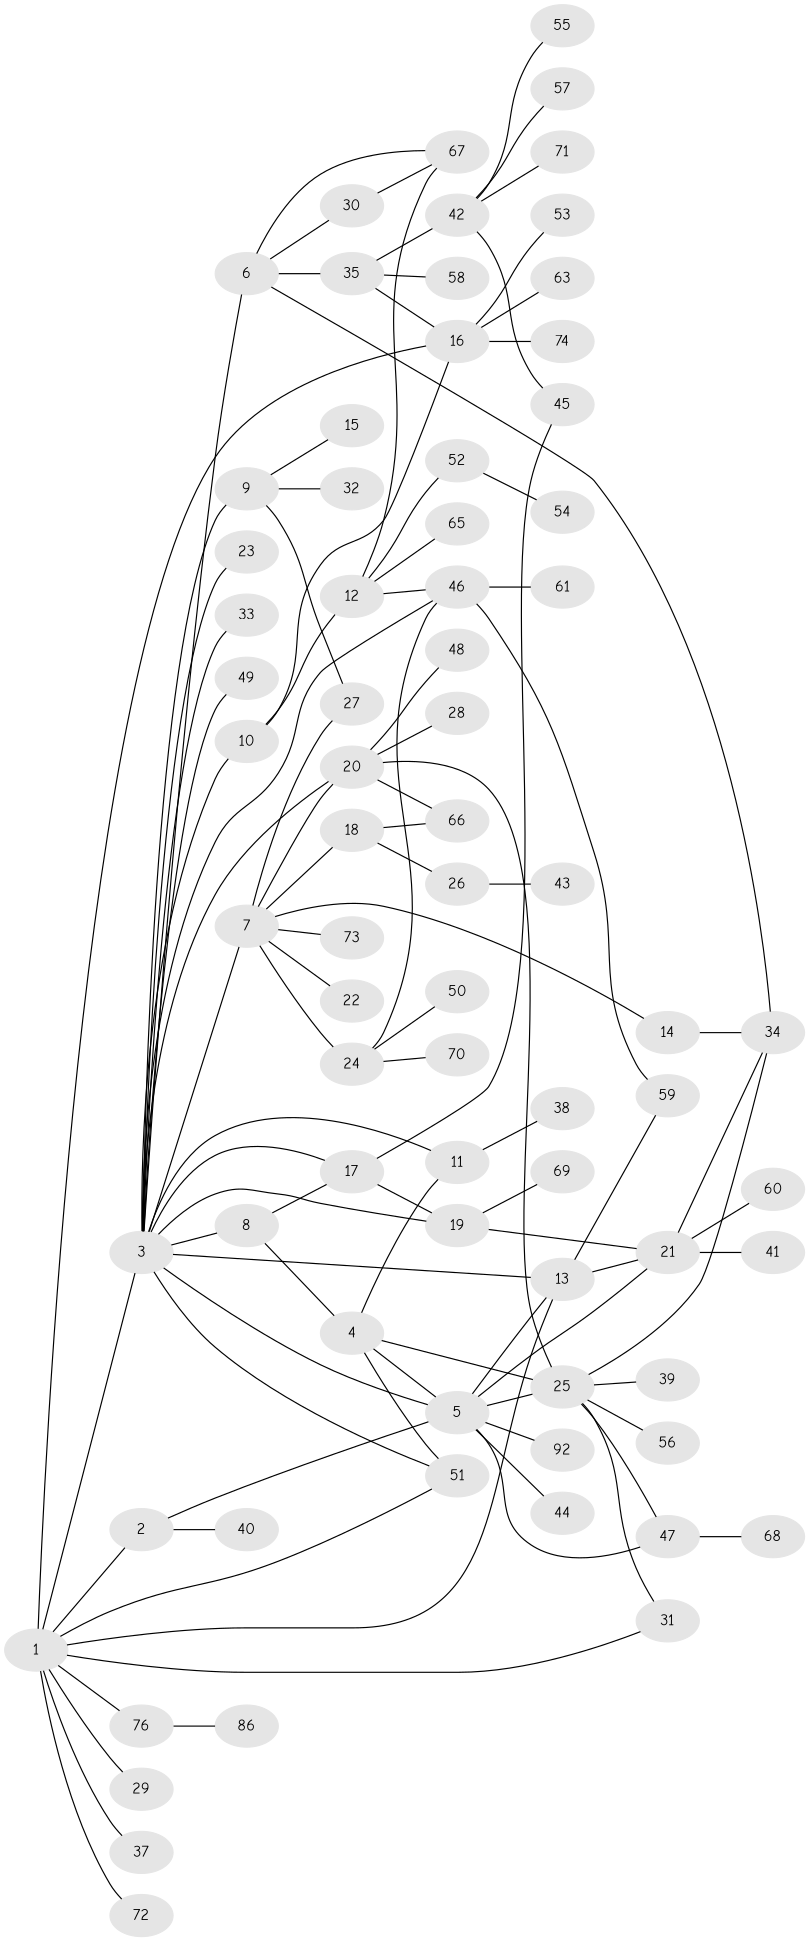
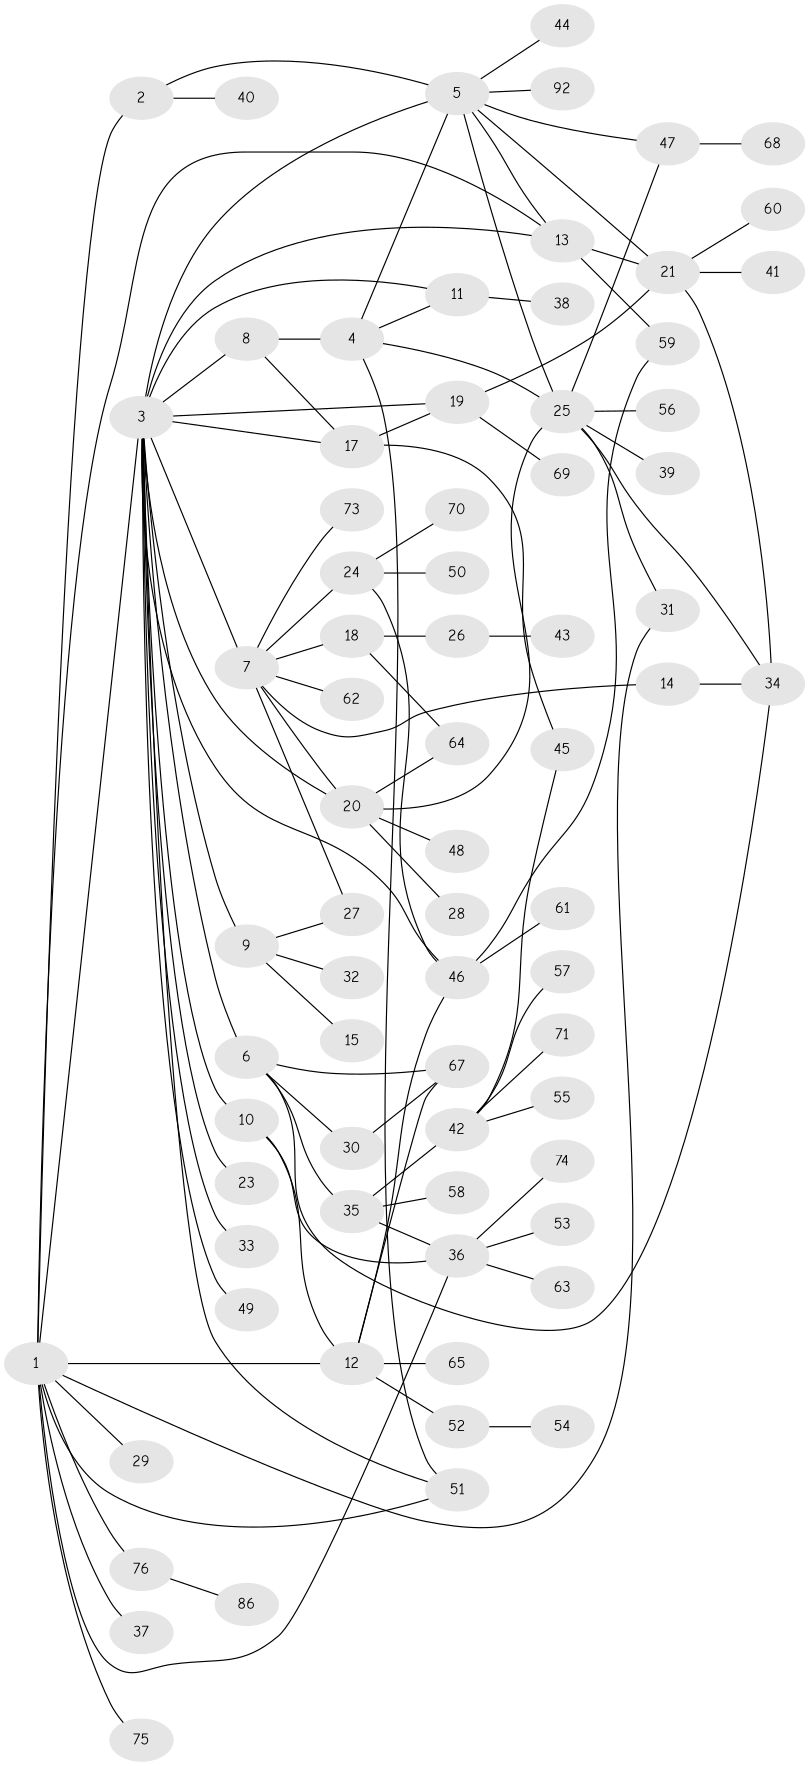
node "16": label "16" -> "36"
node "66": label "66" -> "64"
node "22": label "22" -> "62"
edge "1" -- "12": added
node "72": label "72" -> "75"
